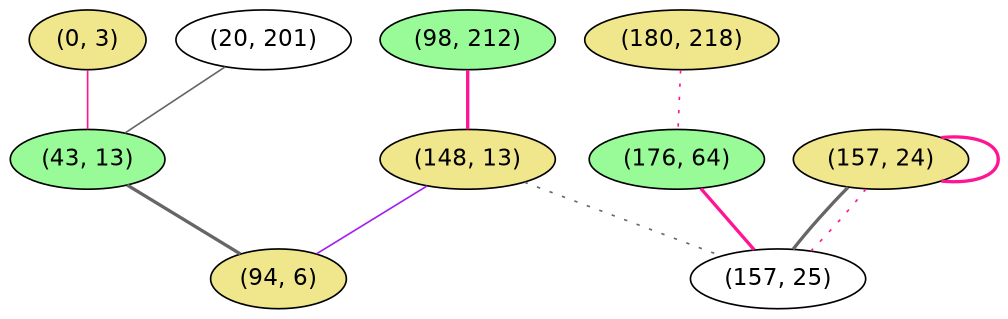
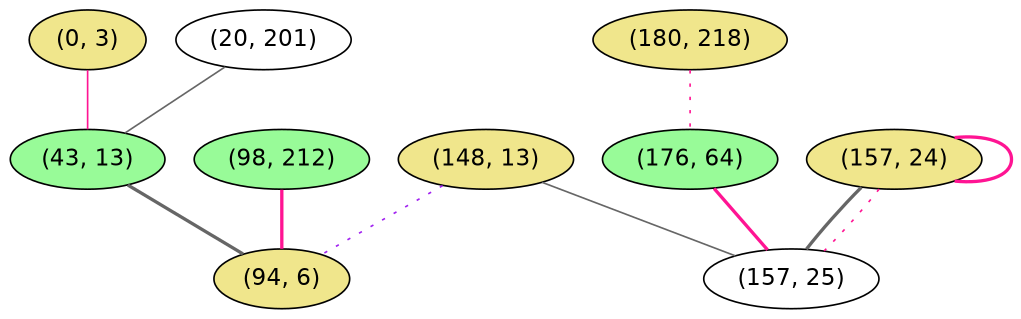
edge "(98, 212)" -- "(148, 13)": now "(98, 212)" -- "(94, 6)"
edge "(148, 13)" -- "(157, 25)": style dotted -> solid
edge "(148, 13)" -- "(94, 6)": style solid -> dotted
